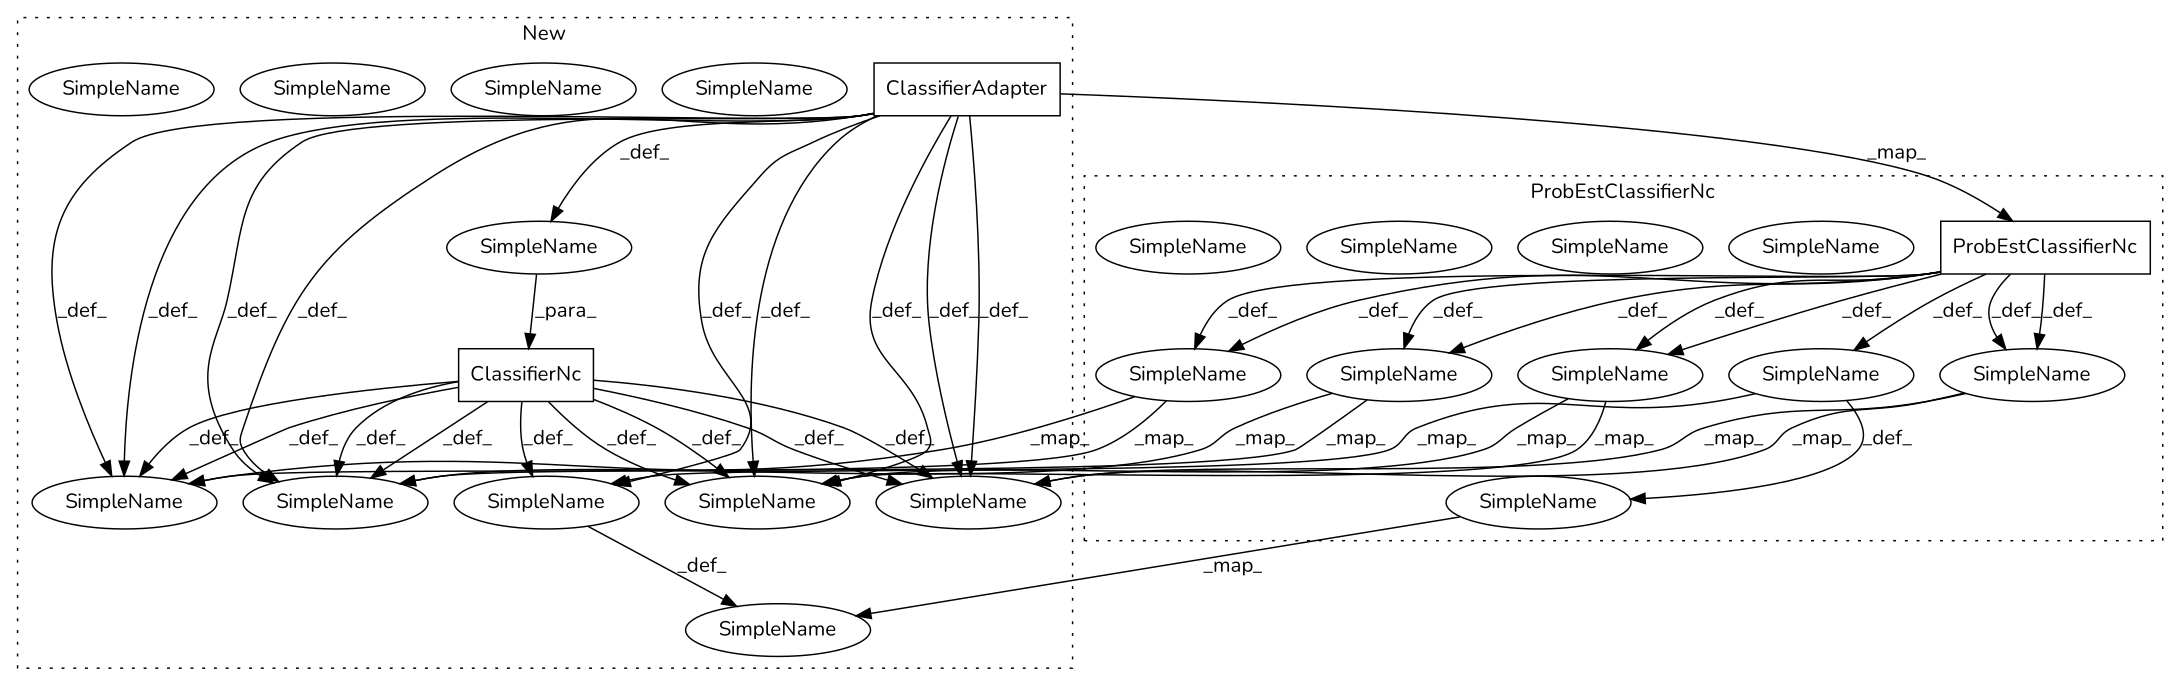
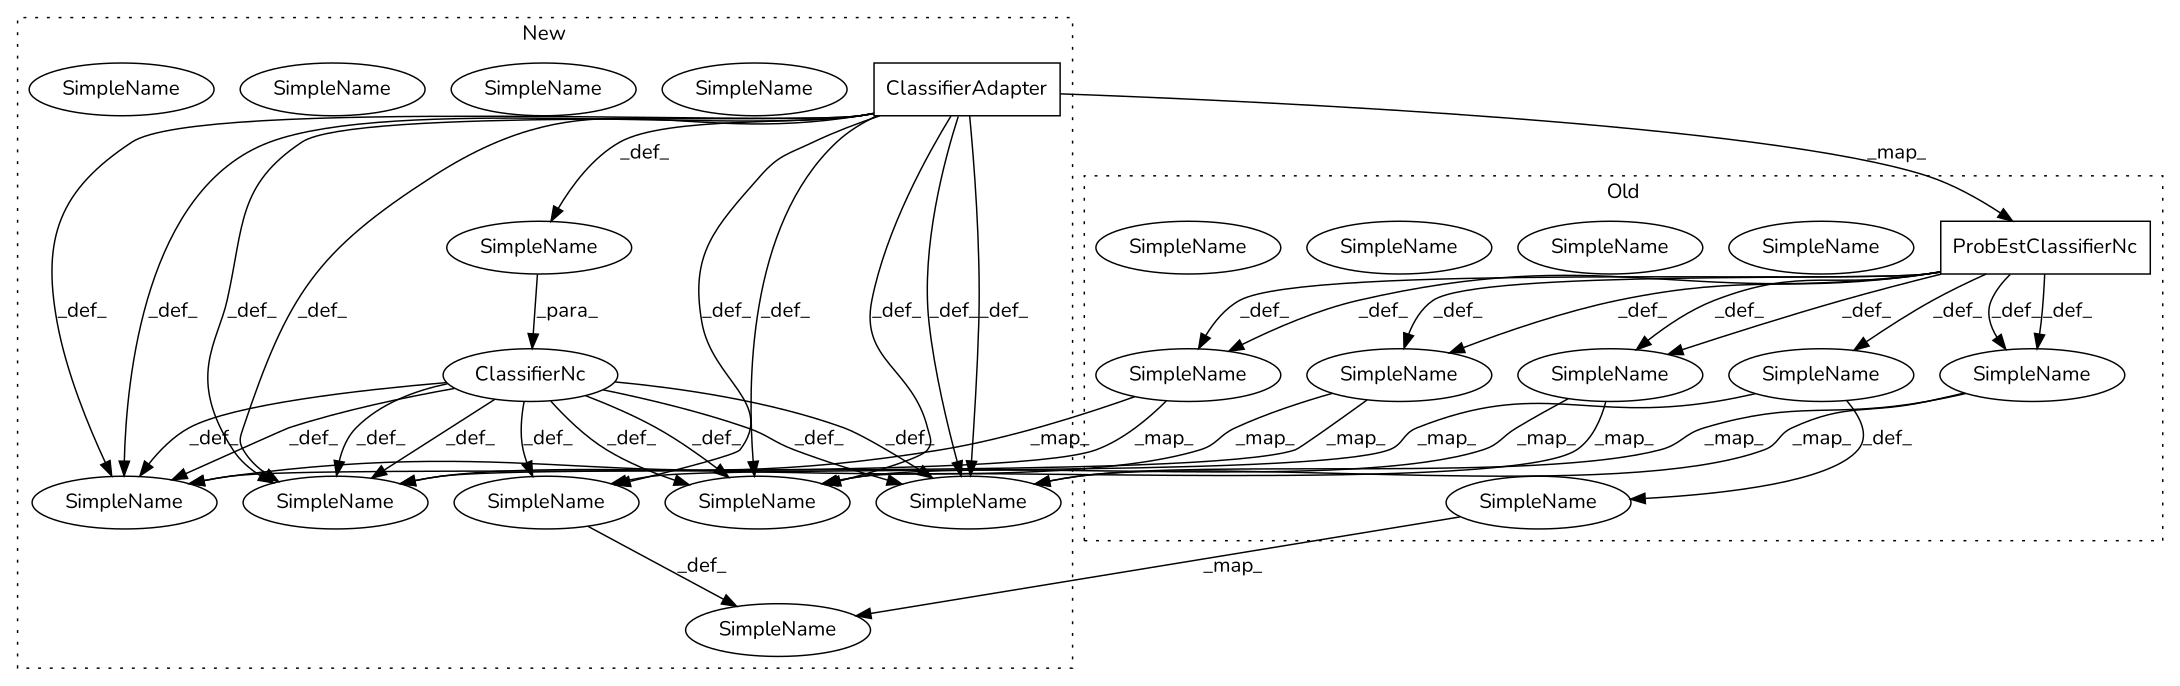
cluster "ProbEstClassifierNc": label "ProbEstClassifierNc" -> "Old"
node "ClassifierNc": shape box -> ellipse
